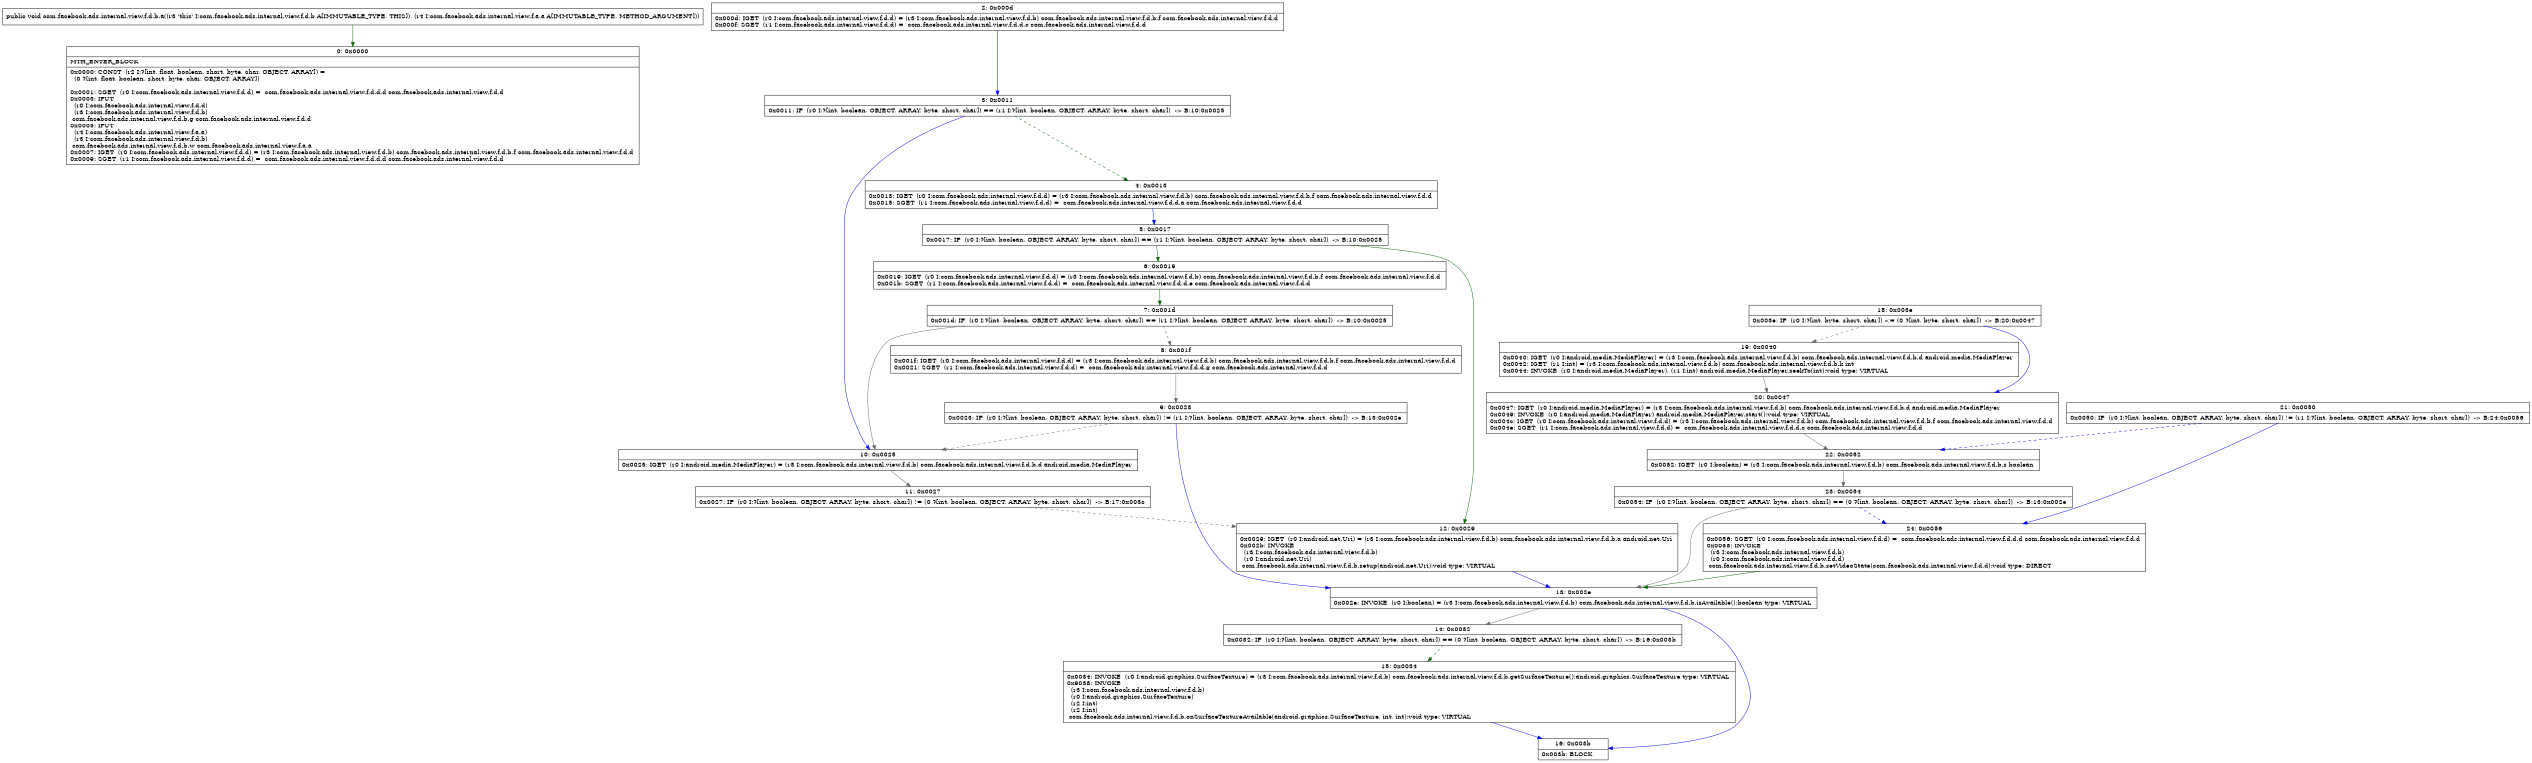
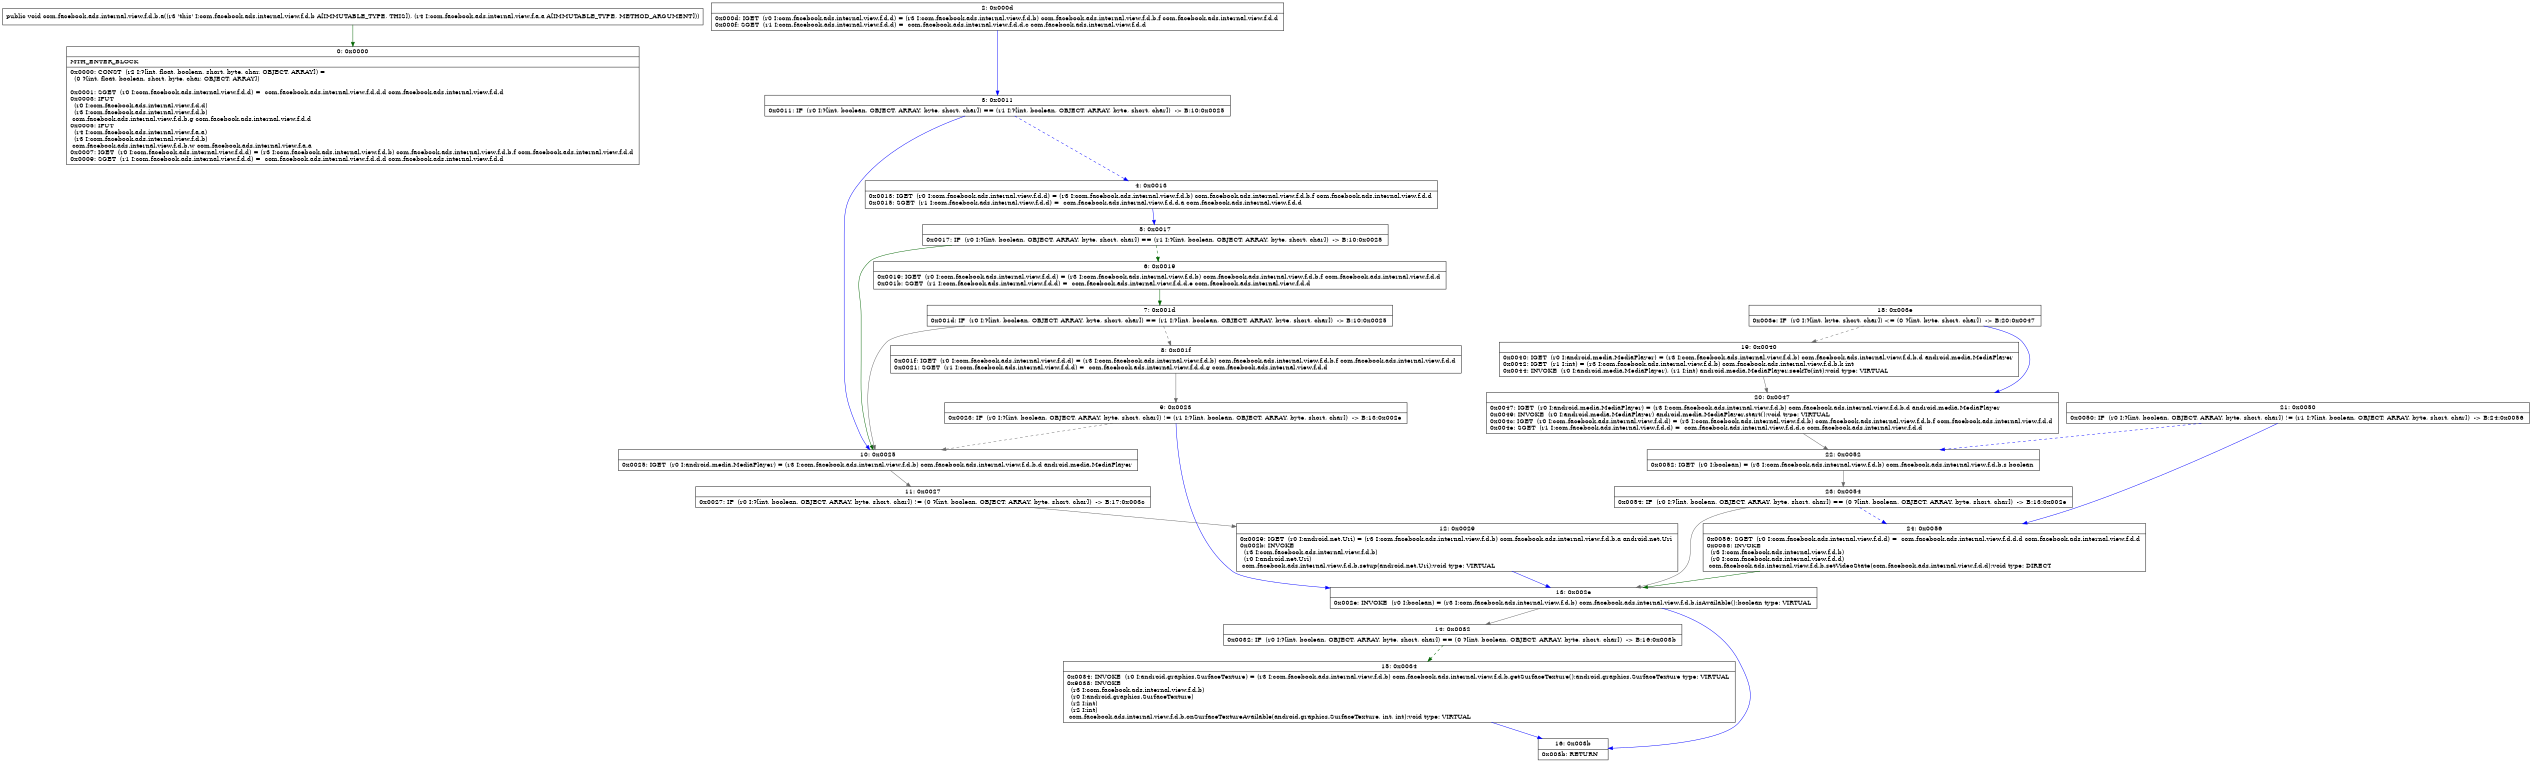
edge "3: 0x0011" -> "4: 0x0013": color darkgreen -> blue
edge "5: 0x0017" -> "6: 0x0019": style solid -> dashed
edge "5: 0x0017" -> "12: 0x0029": now "5: 0x0017" -> "10: 0x0025"
edge "11: 0x0027" -> "12: 0x0029": style dashed -> solid
node "16: 0x003b": text "0x003b: BLOCK" -> "0x003b: RETURN"
